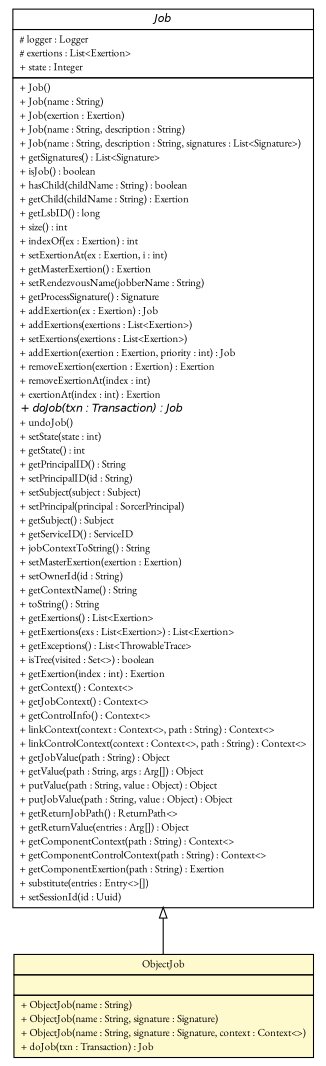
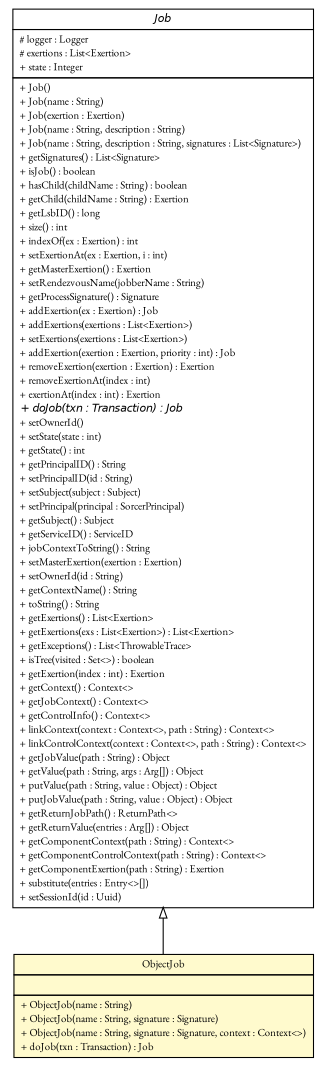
node "Job": text "+ undoJob()" -> "+ setOwnerId()"
